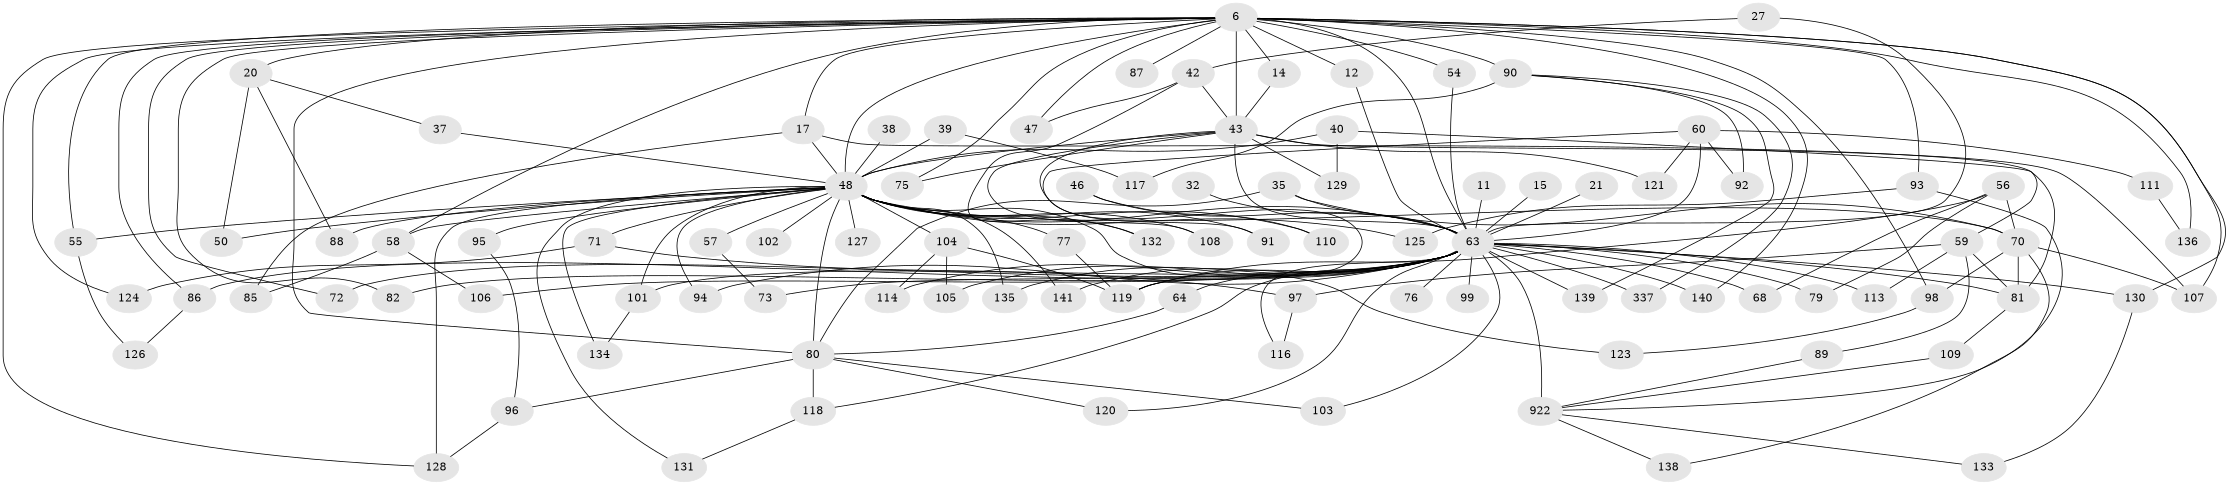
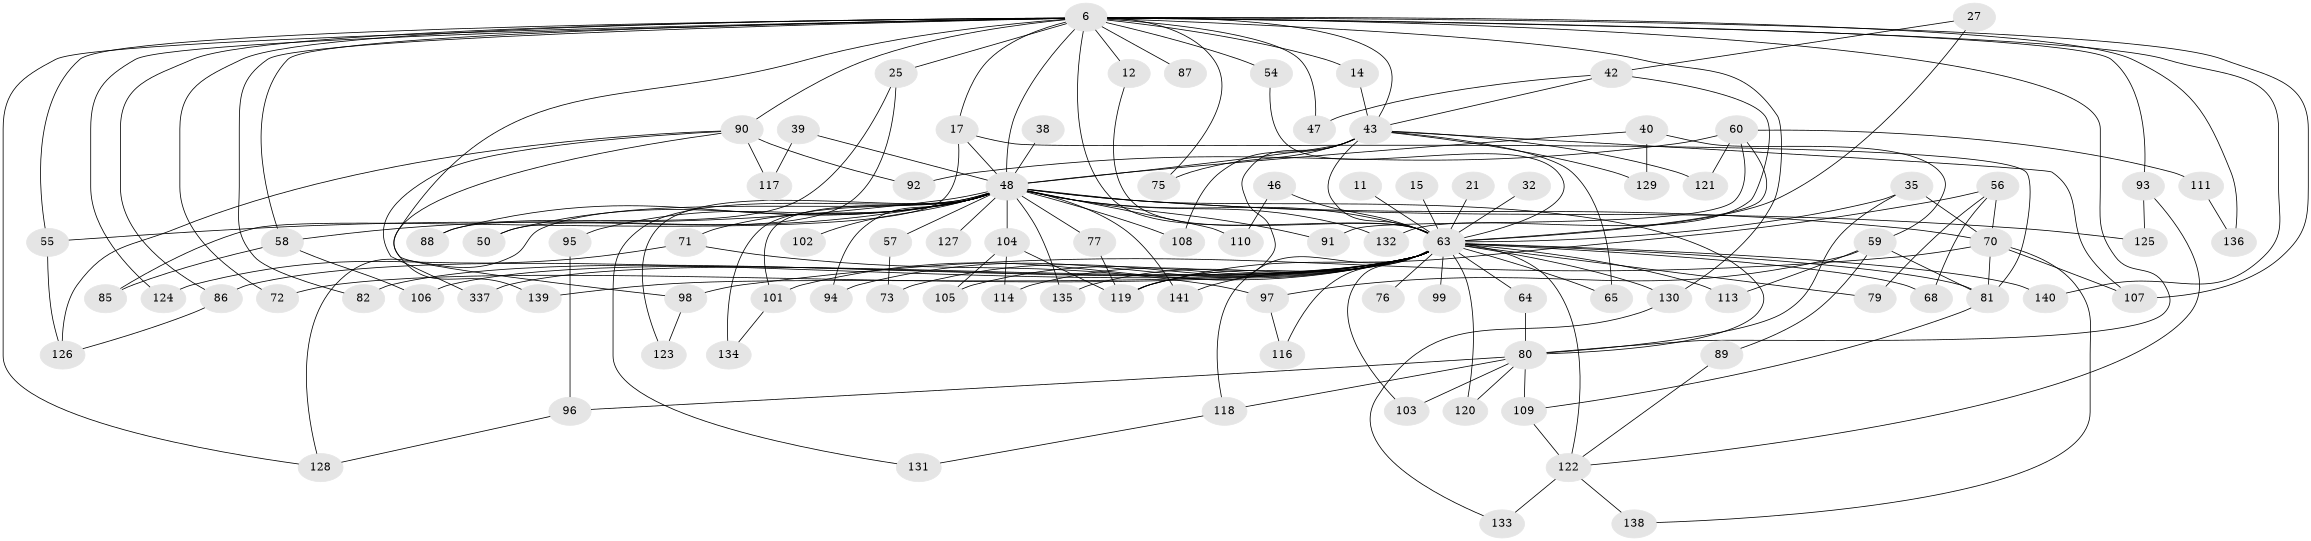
node "20": label "20" -> "25"
node "37": removed
edge "90" -- "126": added
node "65": added
edge "80" -- "109": added
node "922": label "922" -> "122"
